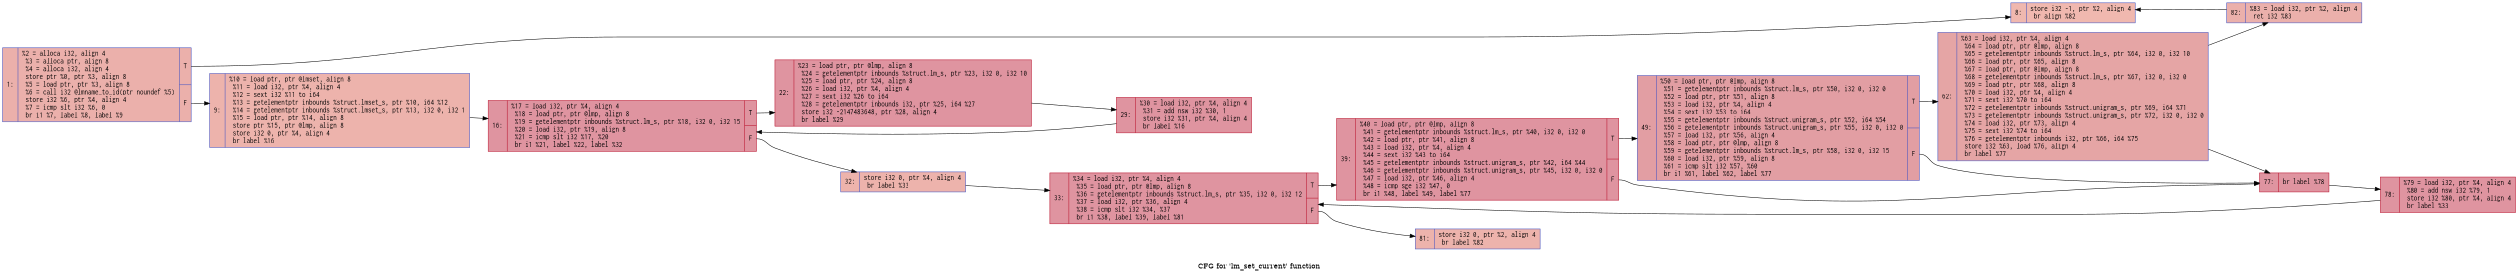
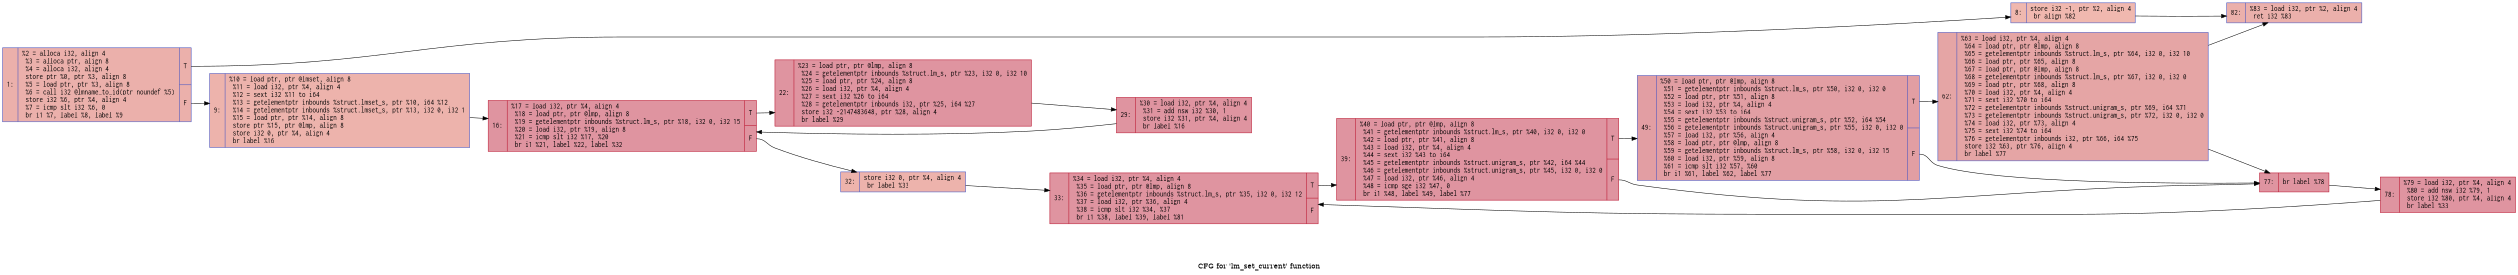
edge "82:" -> "8:": reversed
node "62:": text "store i32 %63, load %76, align 4" -> "store i32 %63, ptr %76, align 4"
node "81:": removed
